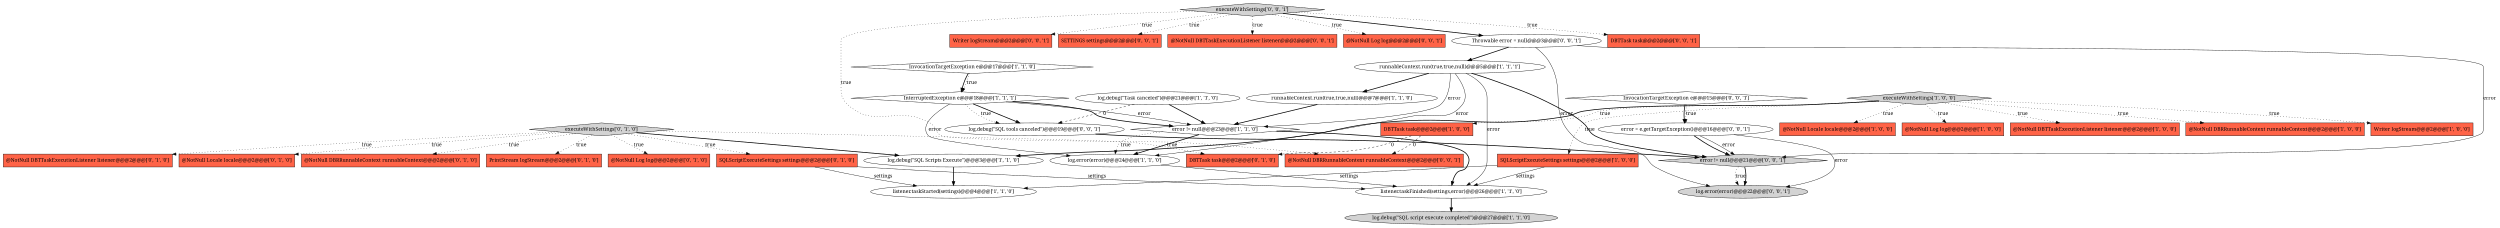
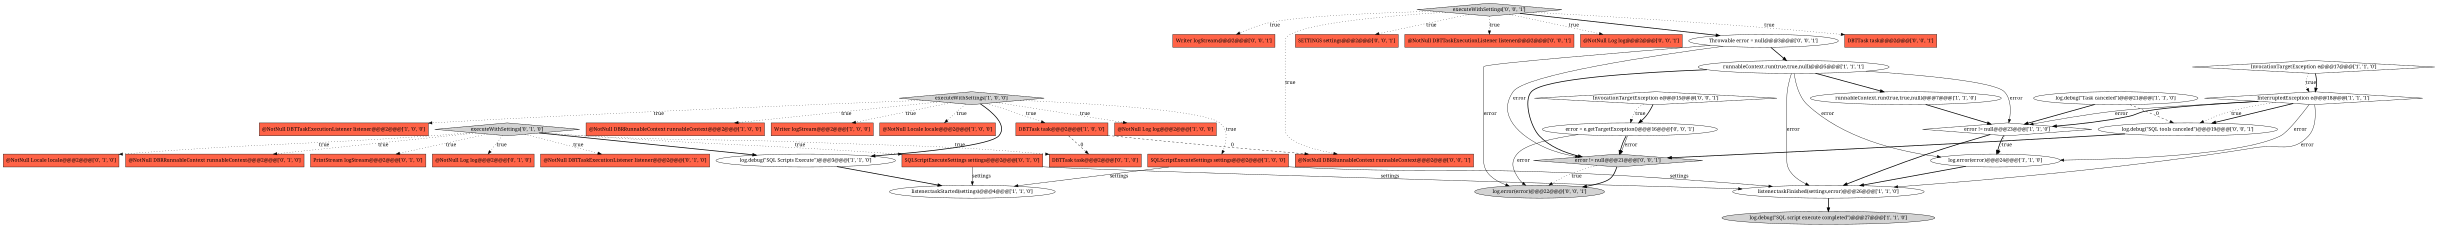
edge "InterruptedException e@@@18@@@['1', '1', '1']" -> "listener.taskFinished(settings,error)@@@26@@@['1', '1', '0']": added, label "error"
edge "log.error(error)@@@24@@@['1', '1', '0']" -> "listener.taskFinished(settings,error)@@@26@@@['1', '1', '0']": style solid -> bold
